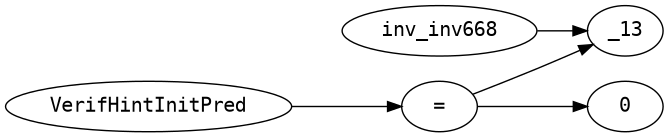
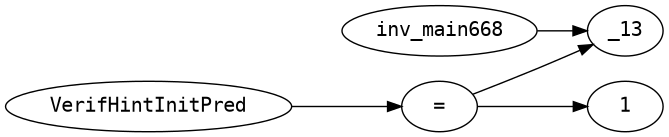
node "inv_inv668": label "inv_inv668" -> "inv_main668"
node "0": label "0" -> "1"
